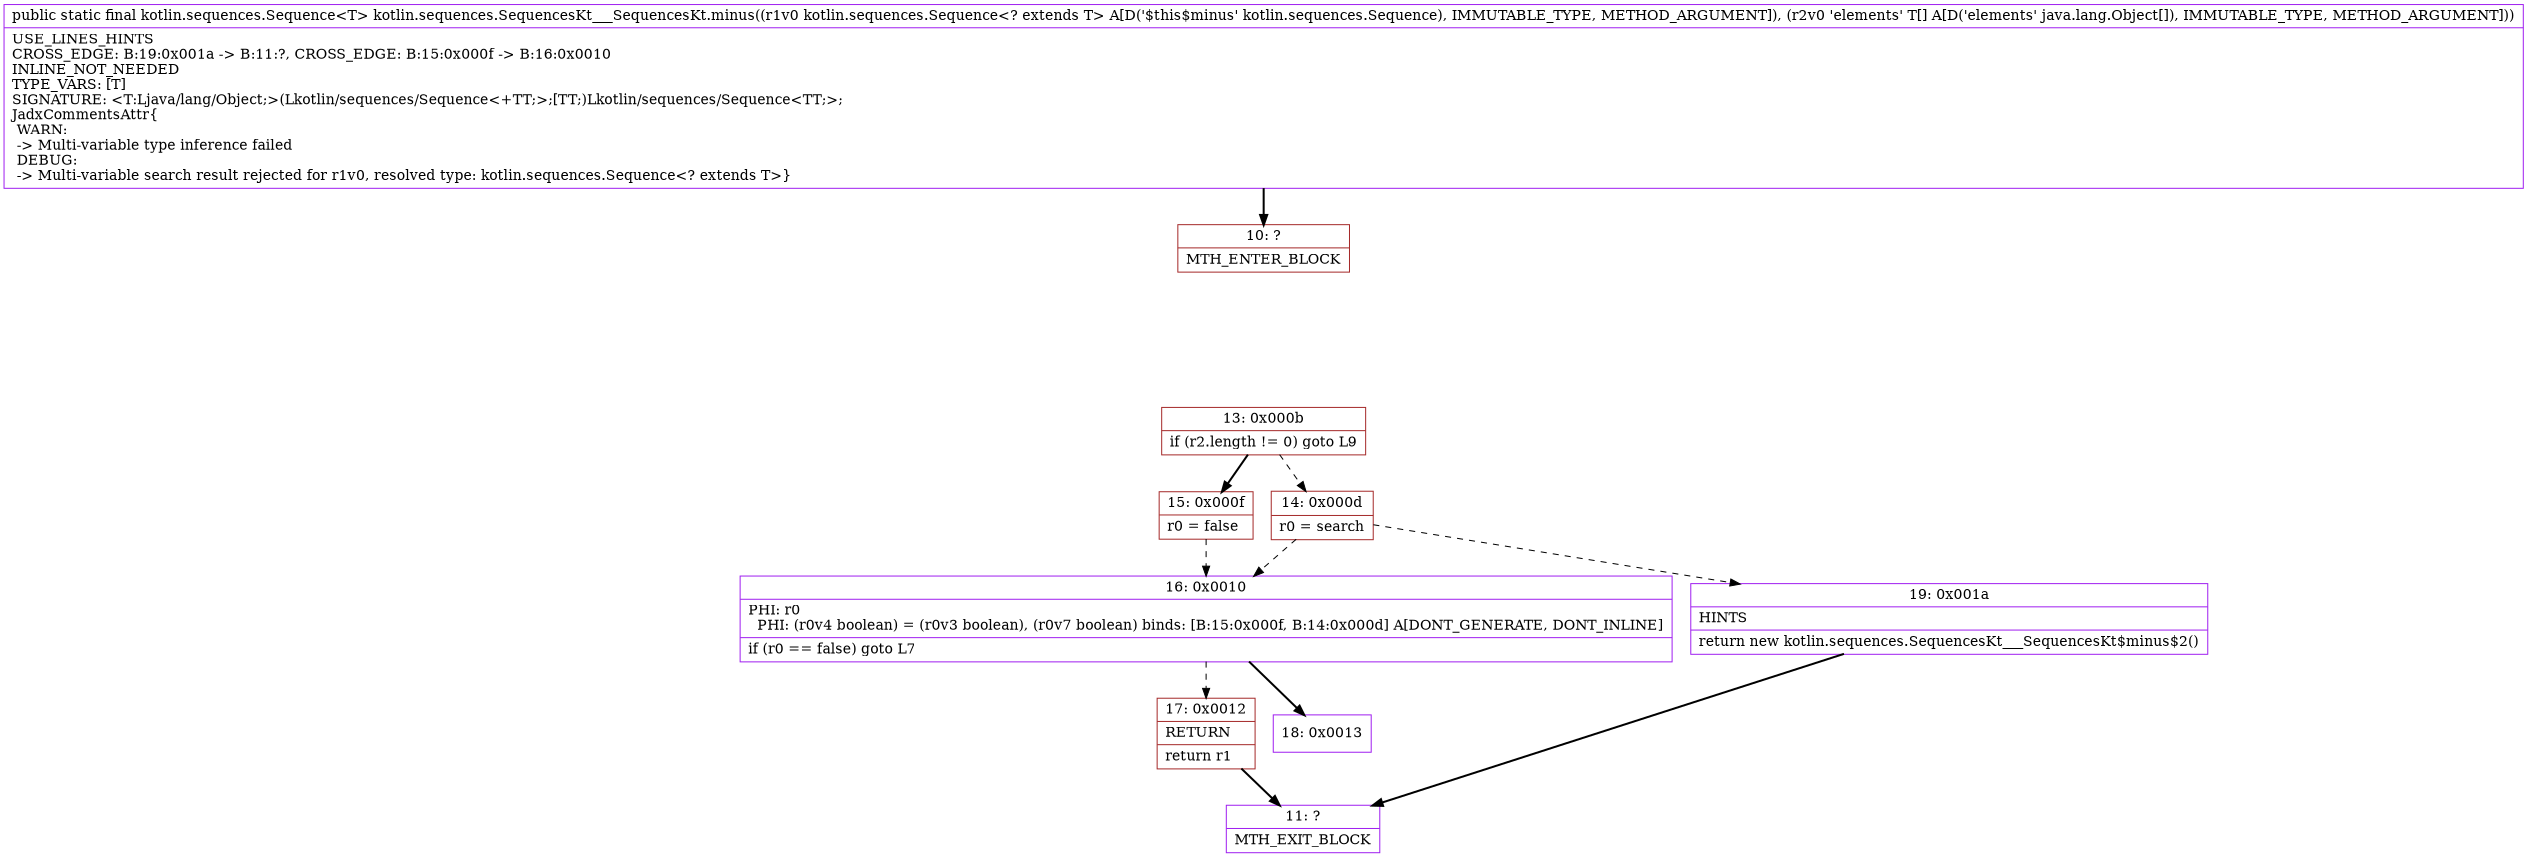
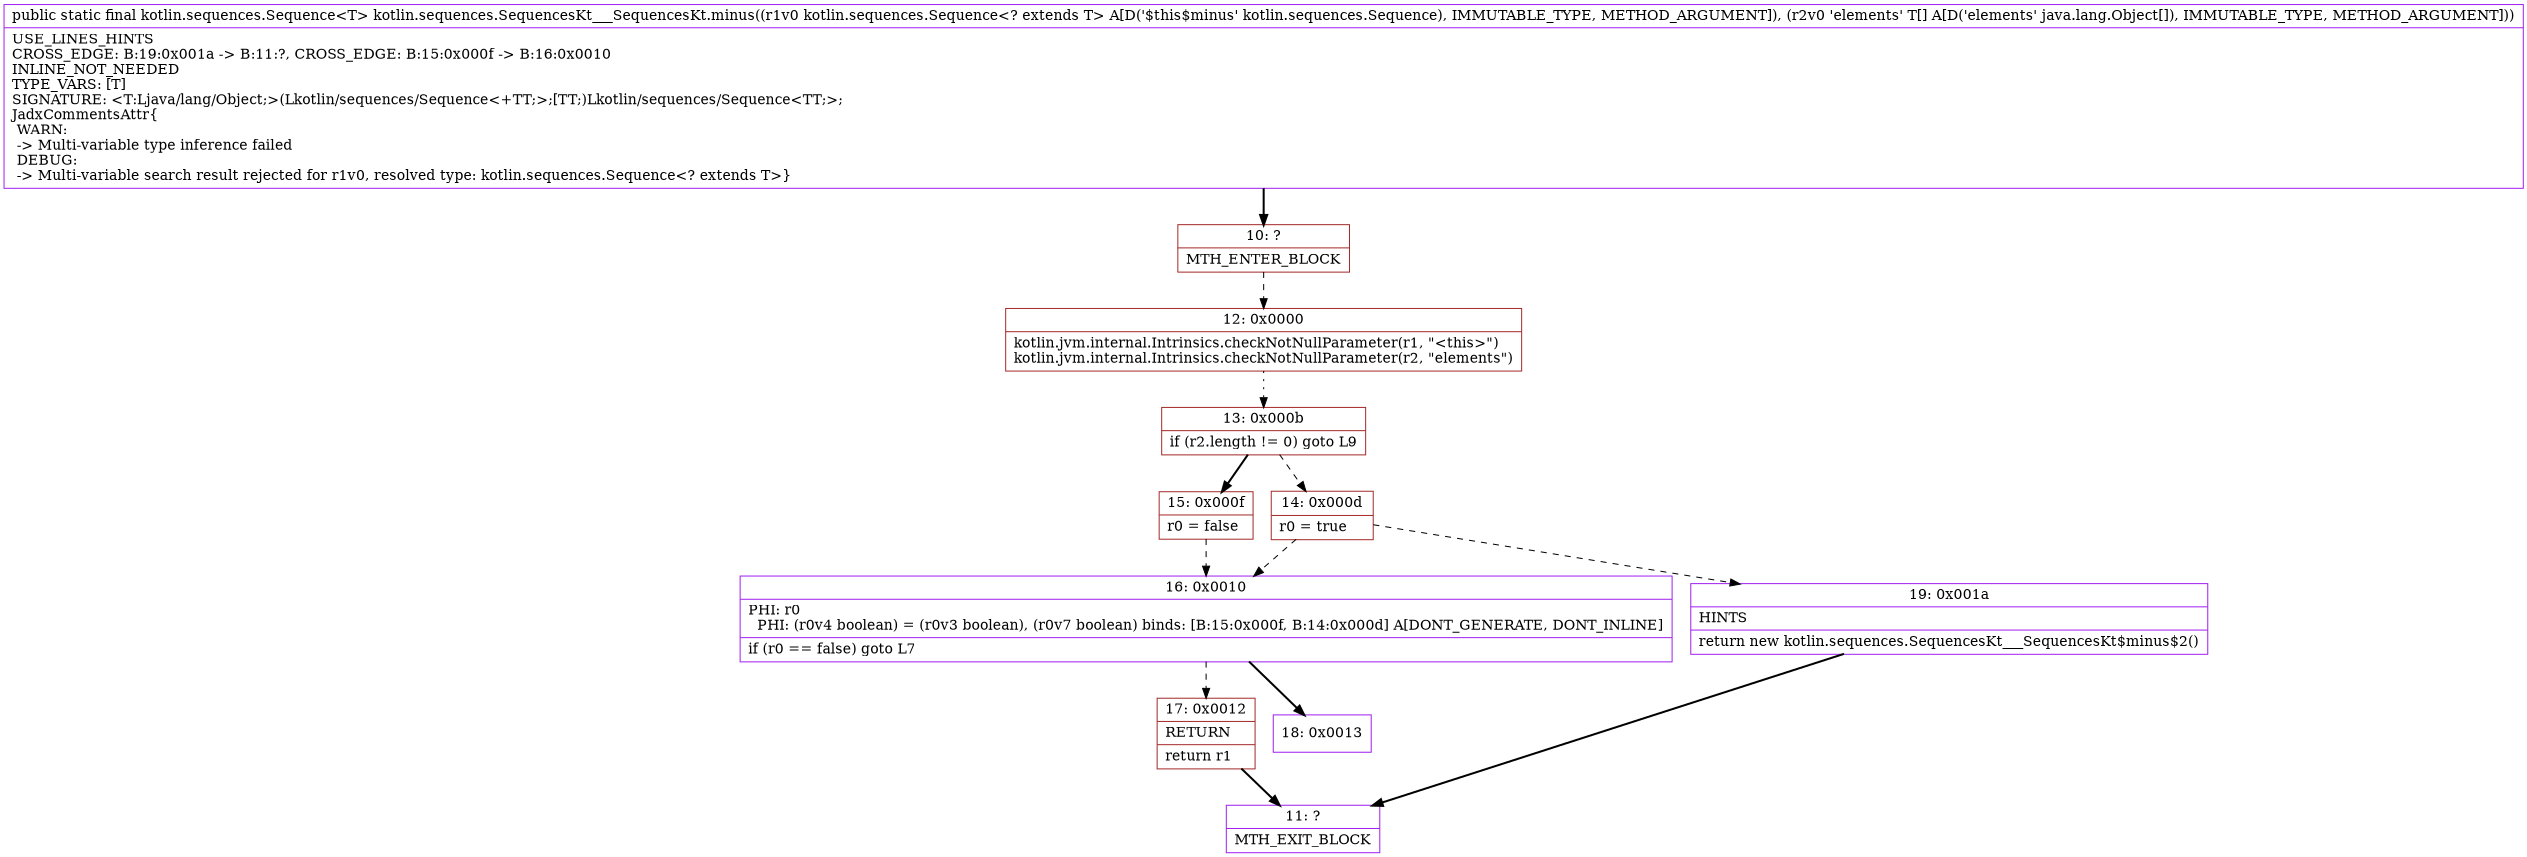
node "12: 0x0000": added
node "14: 0x000d": text "r0 = search" -> "r0 = true"
